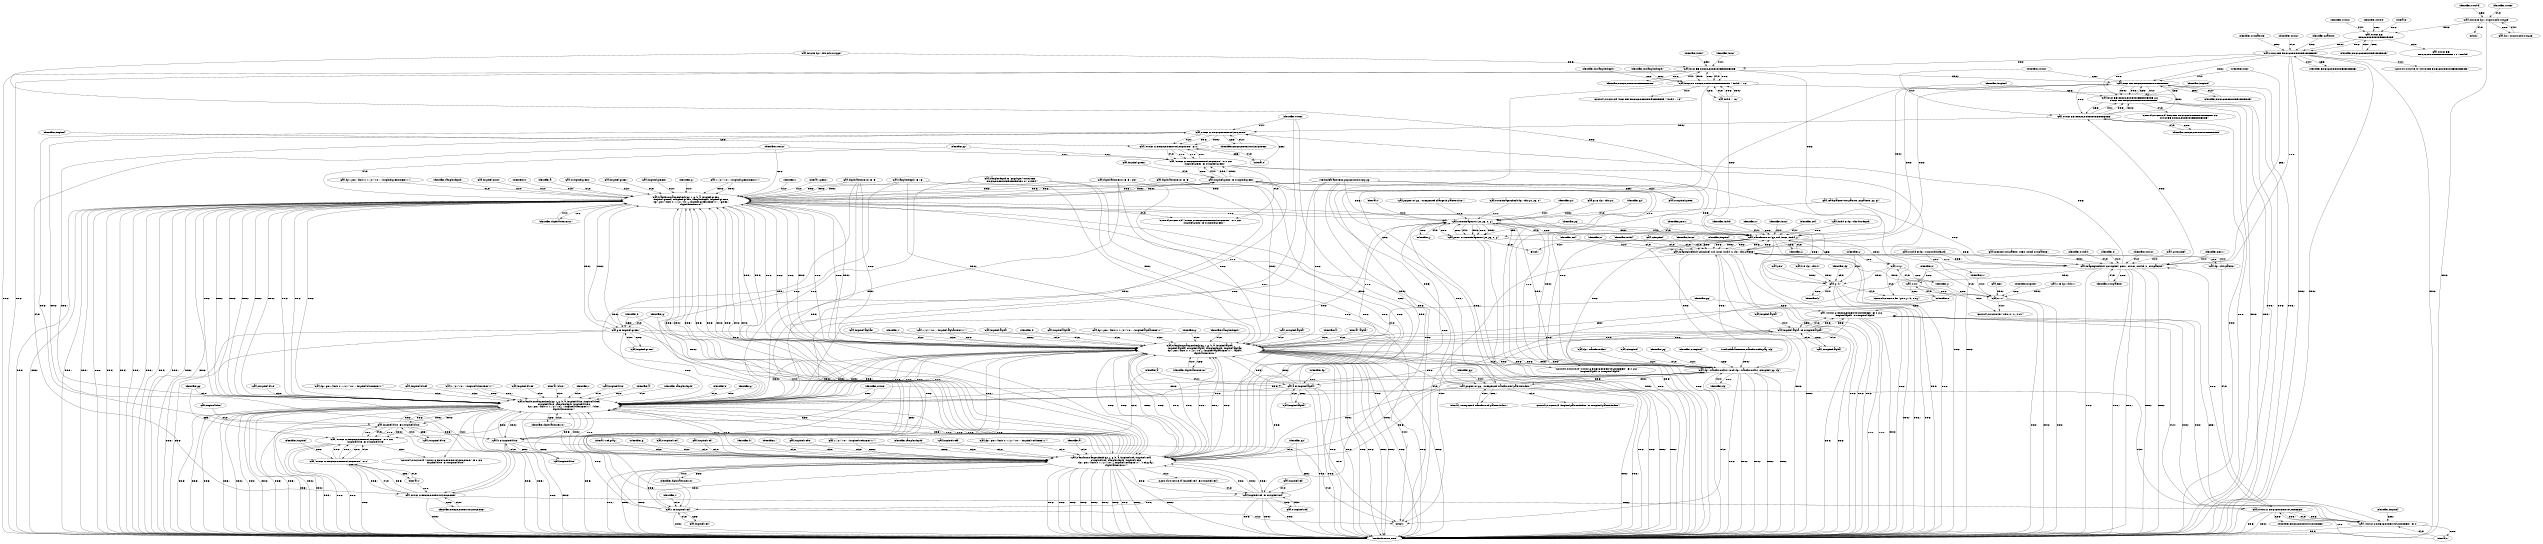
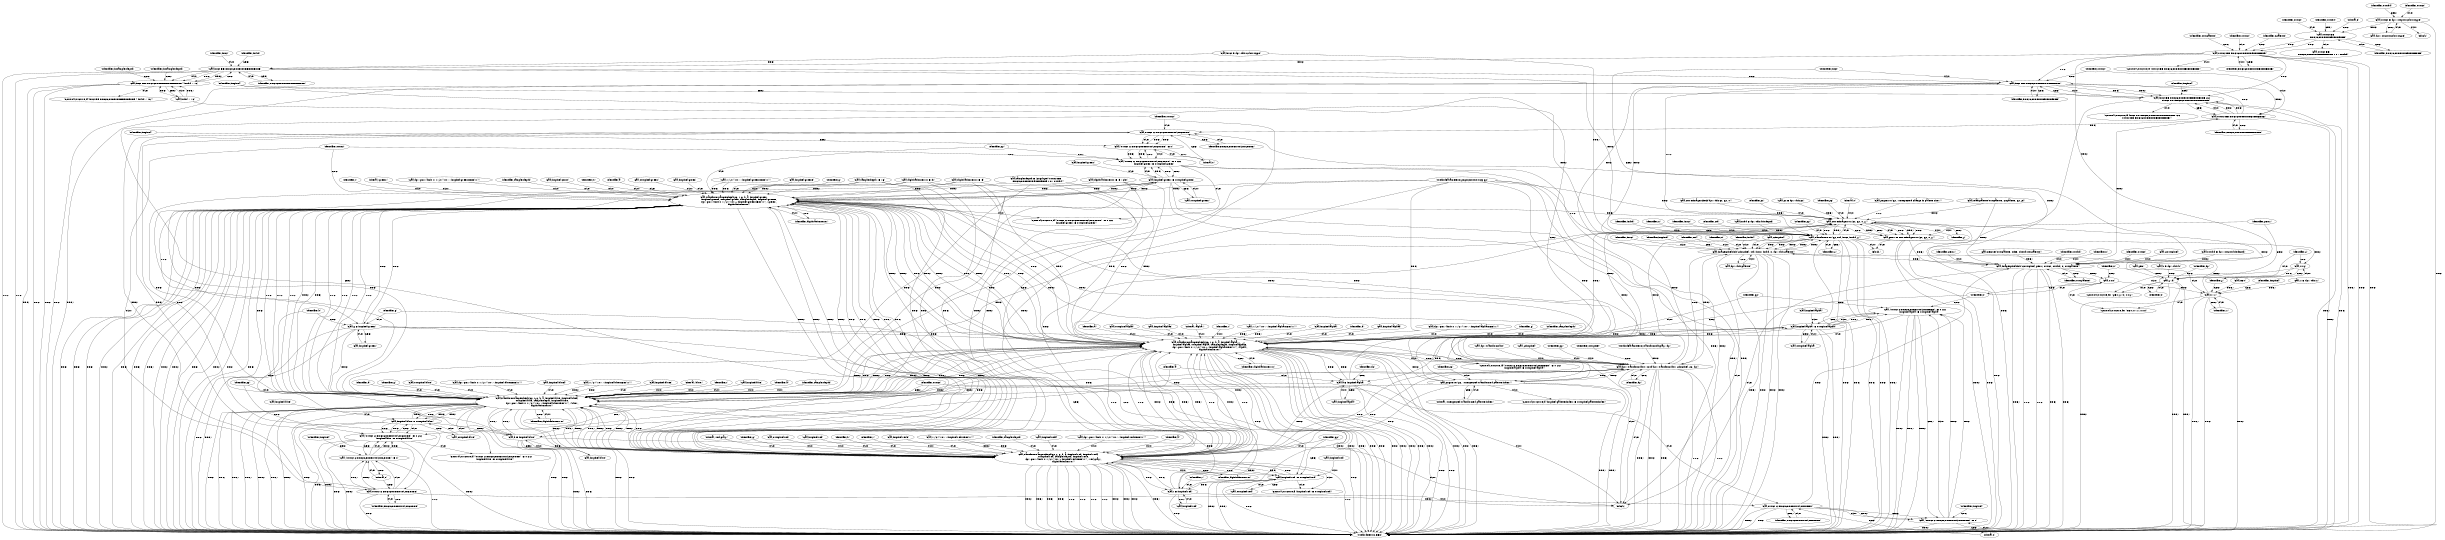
edge "(Call,store_image_row(ps, pp, 0, y))" -> "(Call,y<h)": reversed
edge "(Call,out_bd = dp->output_bit_depth)" -> "(Identifier,w)": now "(Call,x<w)" -> "(Identifier,w)"
edge "(Call,dp->this.palette)" -> "(Call,out_ct & PNG_COLOR_MASK_ALPHA)": now "(Identifier,PNG_COLOR_MASK_ALPHA)" -> "(Call,out_ct & PNG_COLOR_MASK_ALPHA)"
edge "(ControlStructure,if (in_pixel.red != out_pixel.red))" -> "(Call,in_pixel.red != out_pixel.red)": reversed
